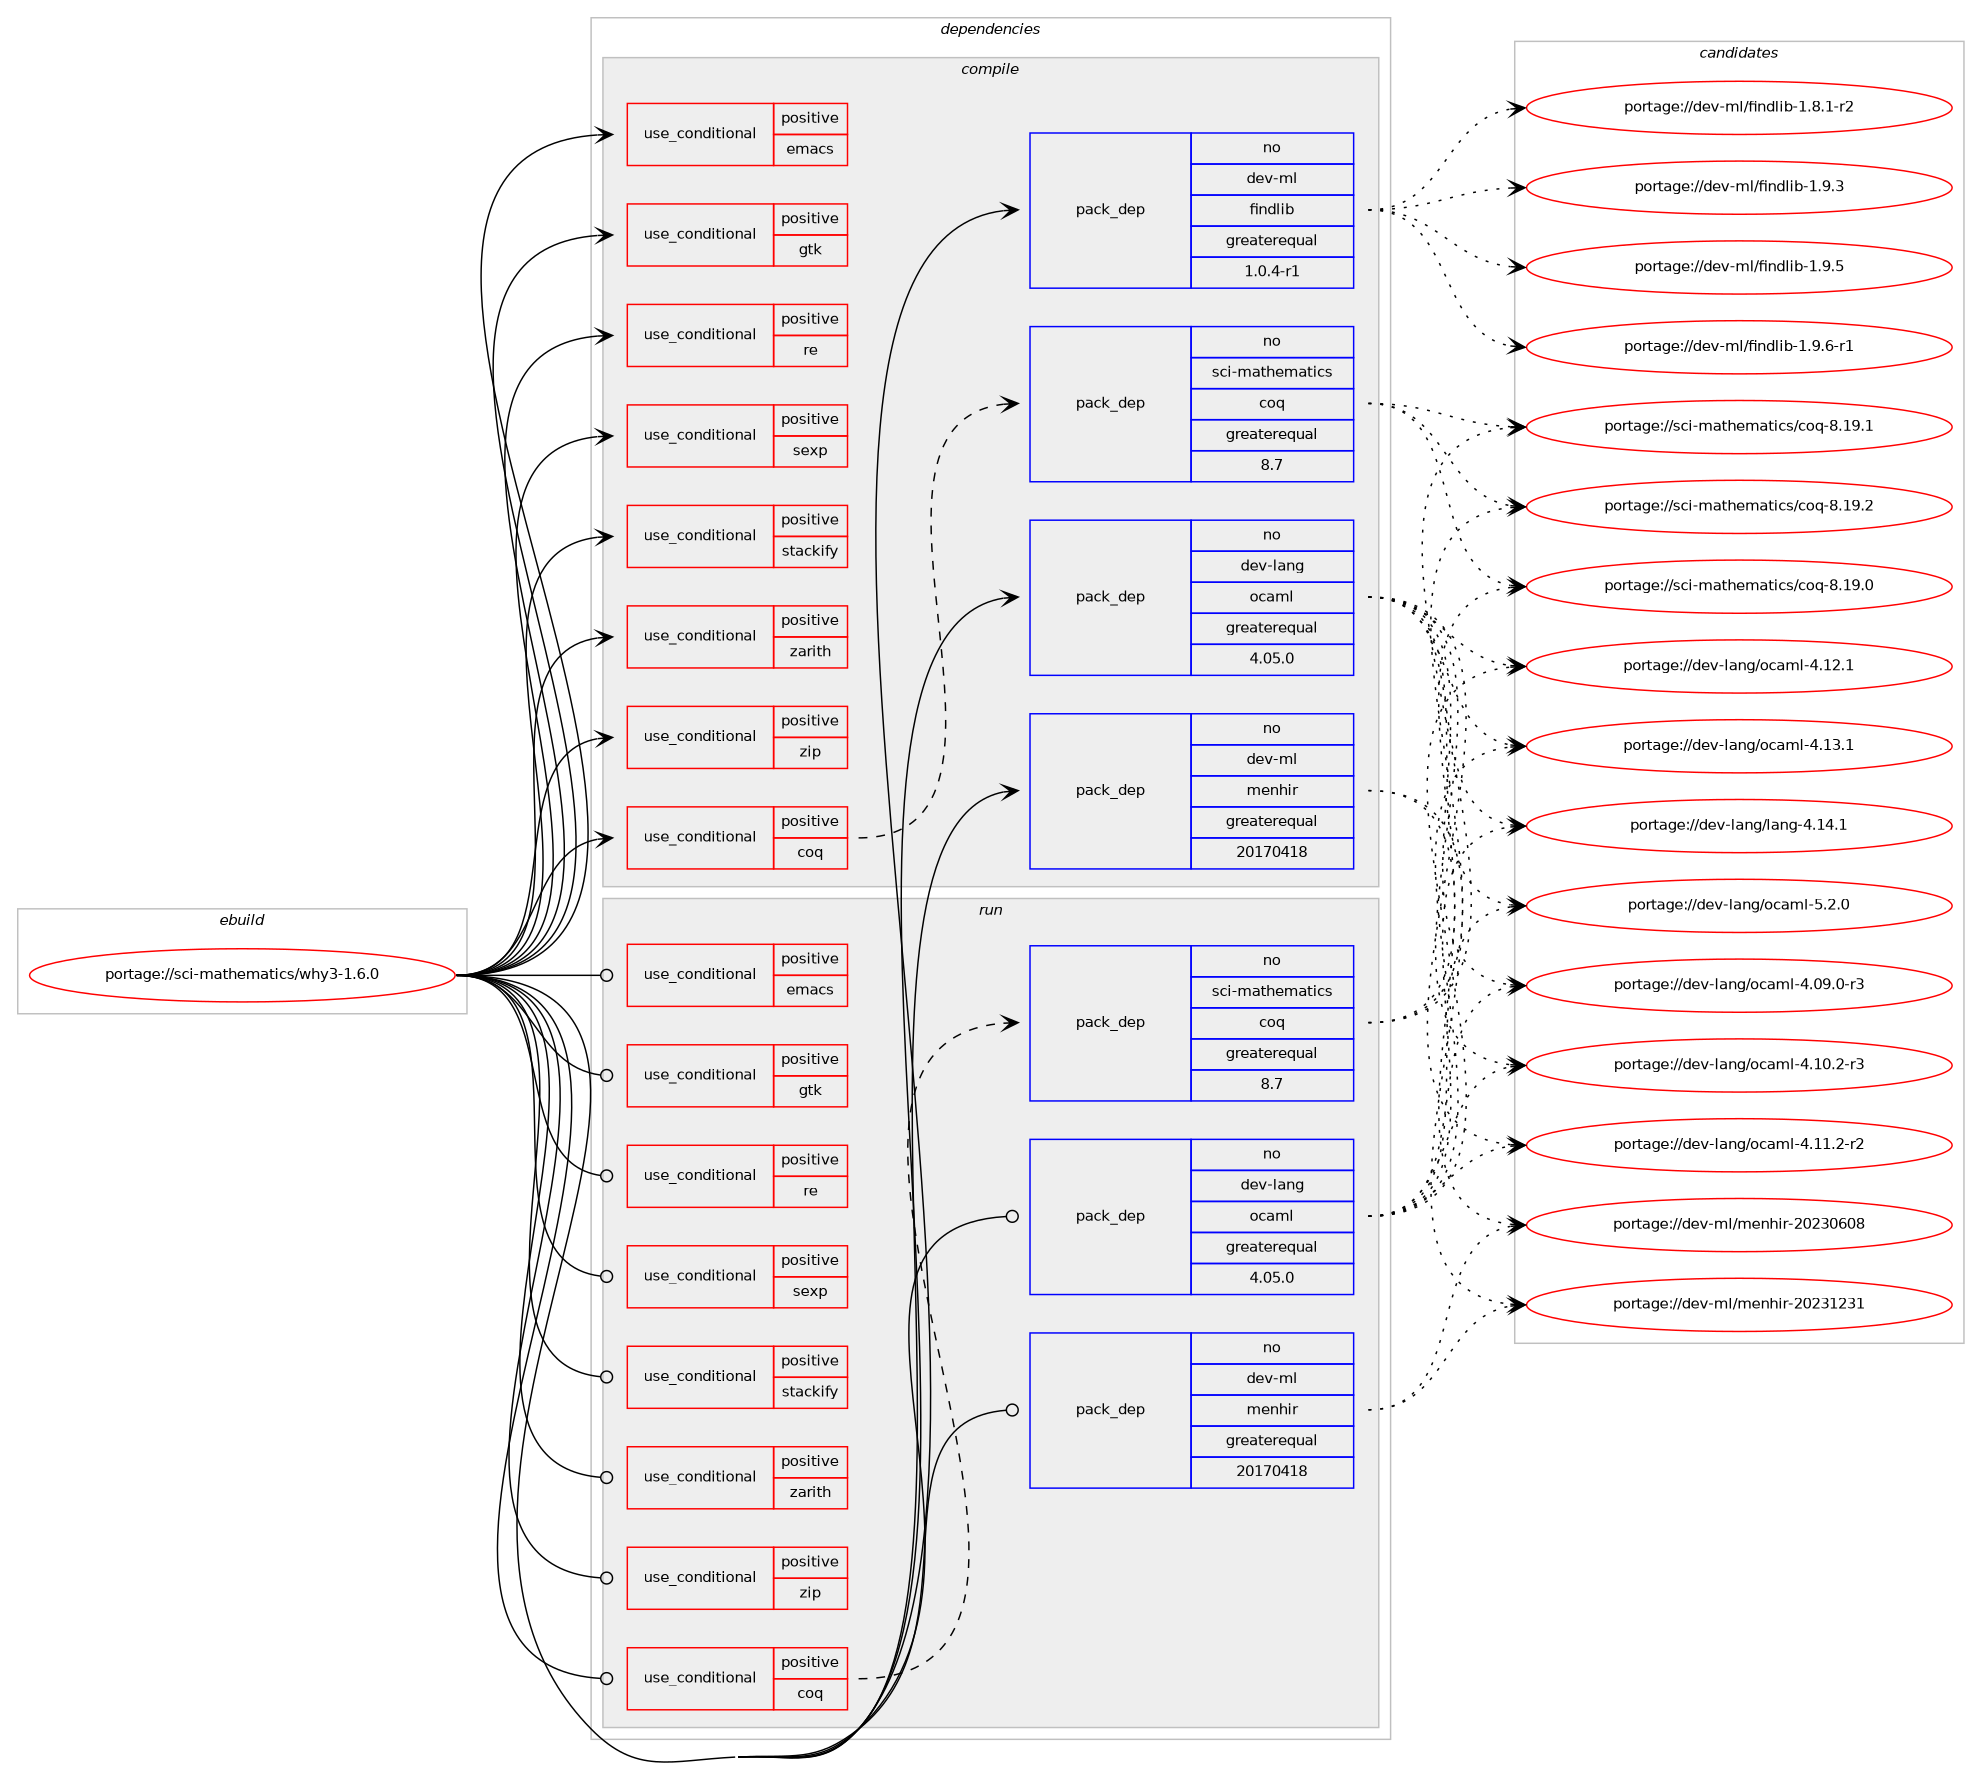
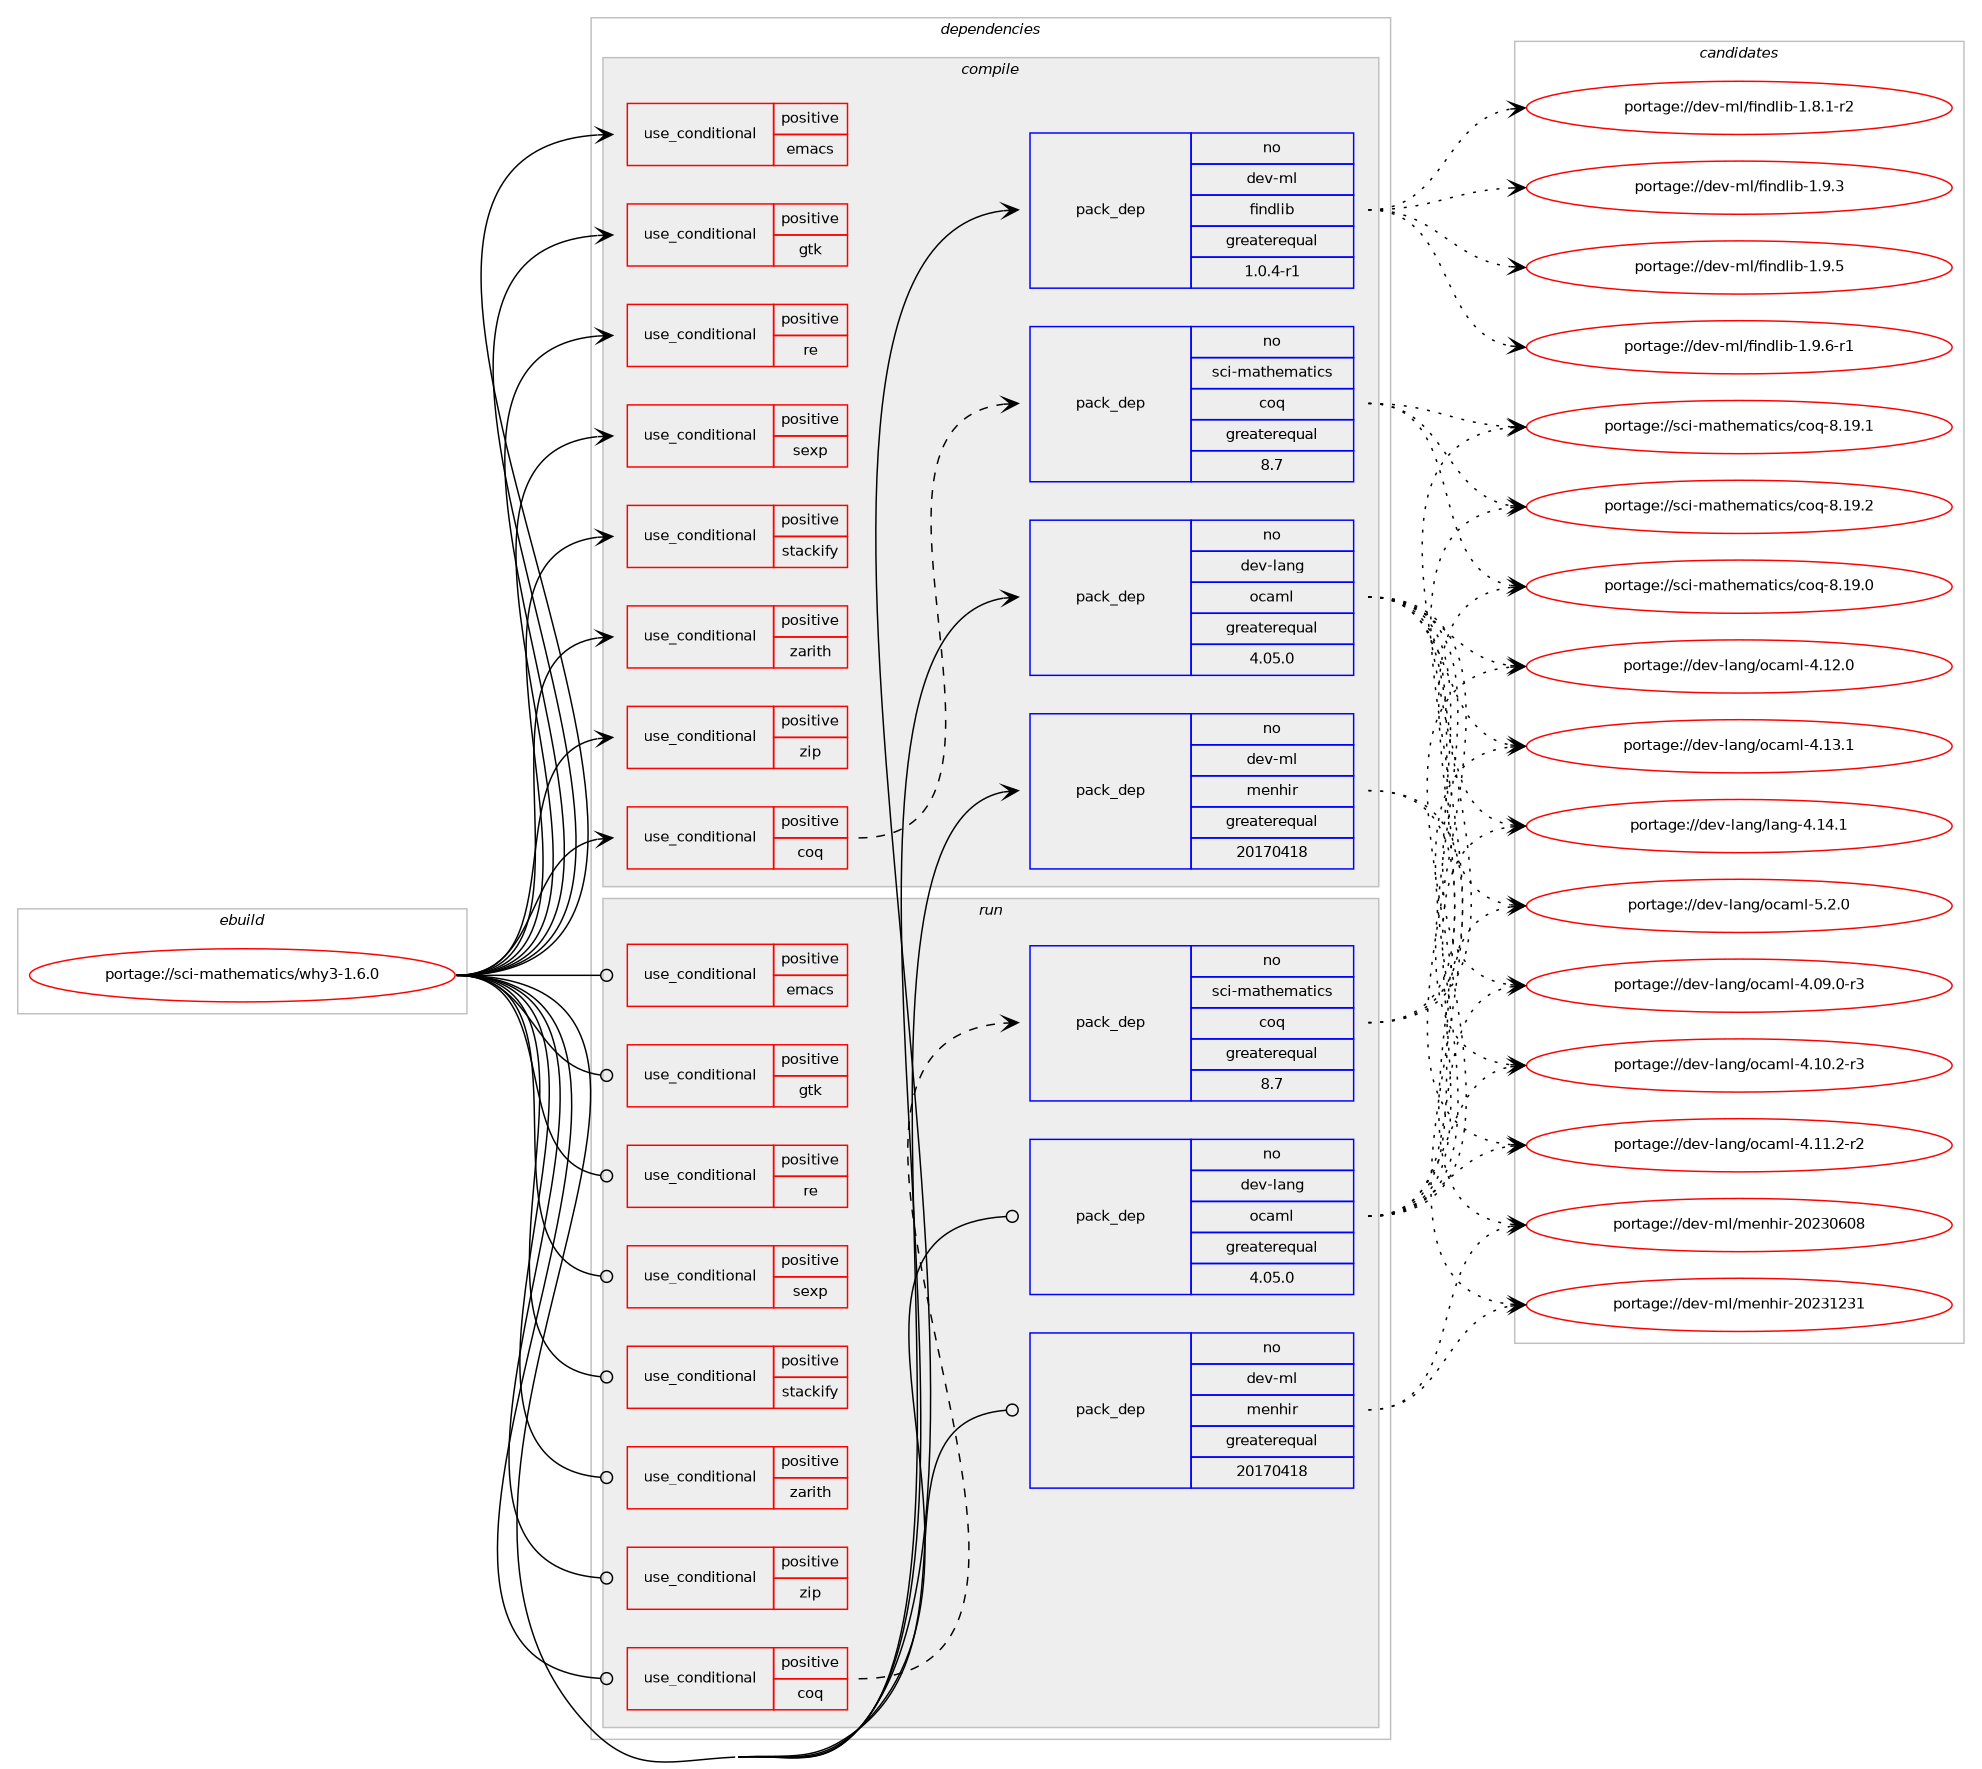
node "portage://dev-lang/ocaml-4.12.1": label "portage://dev-lang/ocaml-4.12.1" -> "portage://dev-lang/ocaml-4.12.0"
